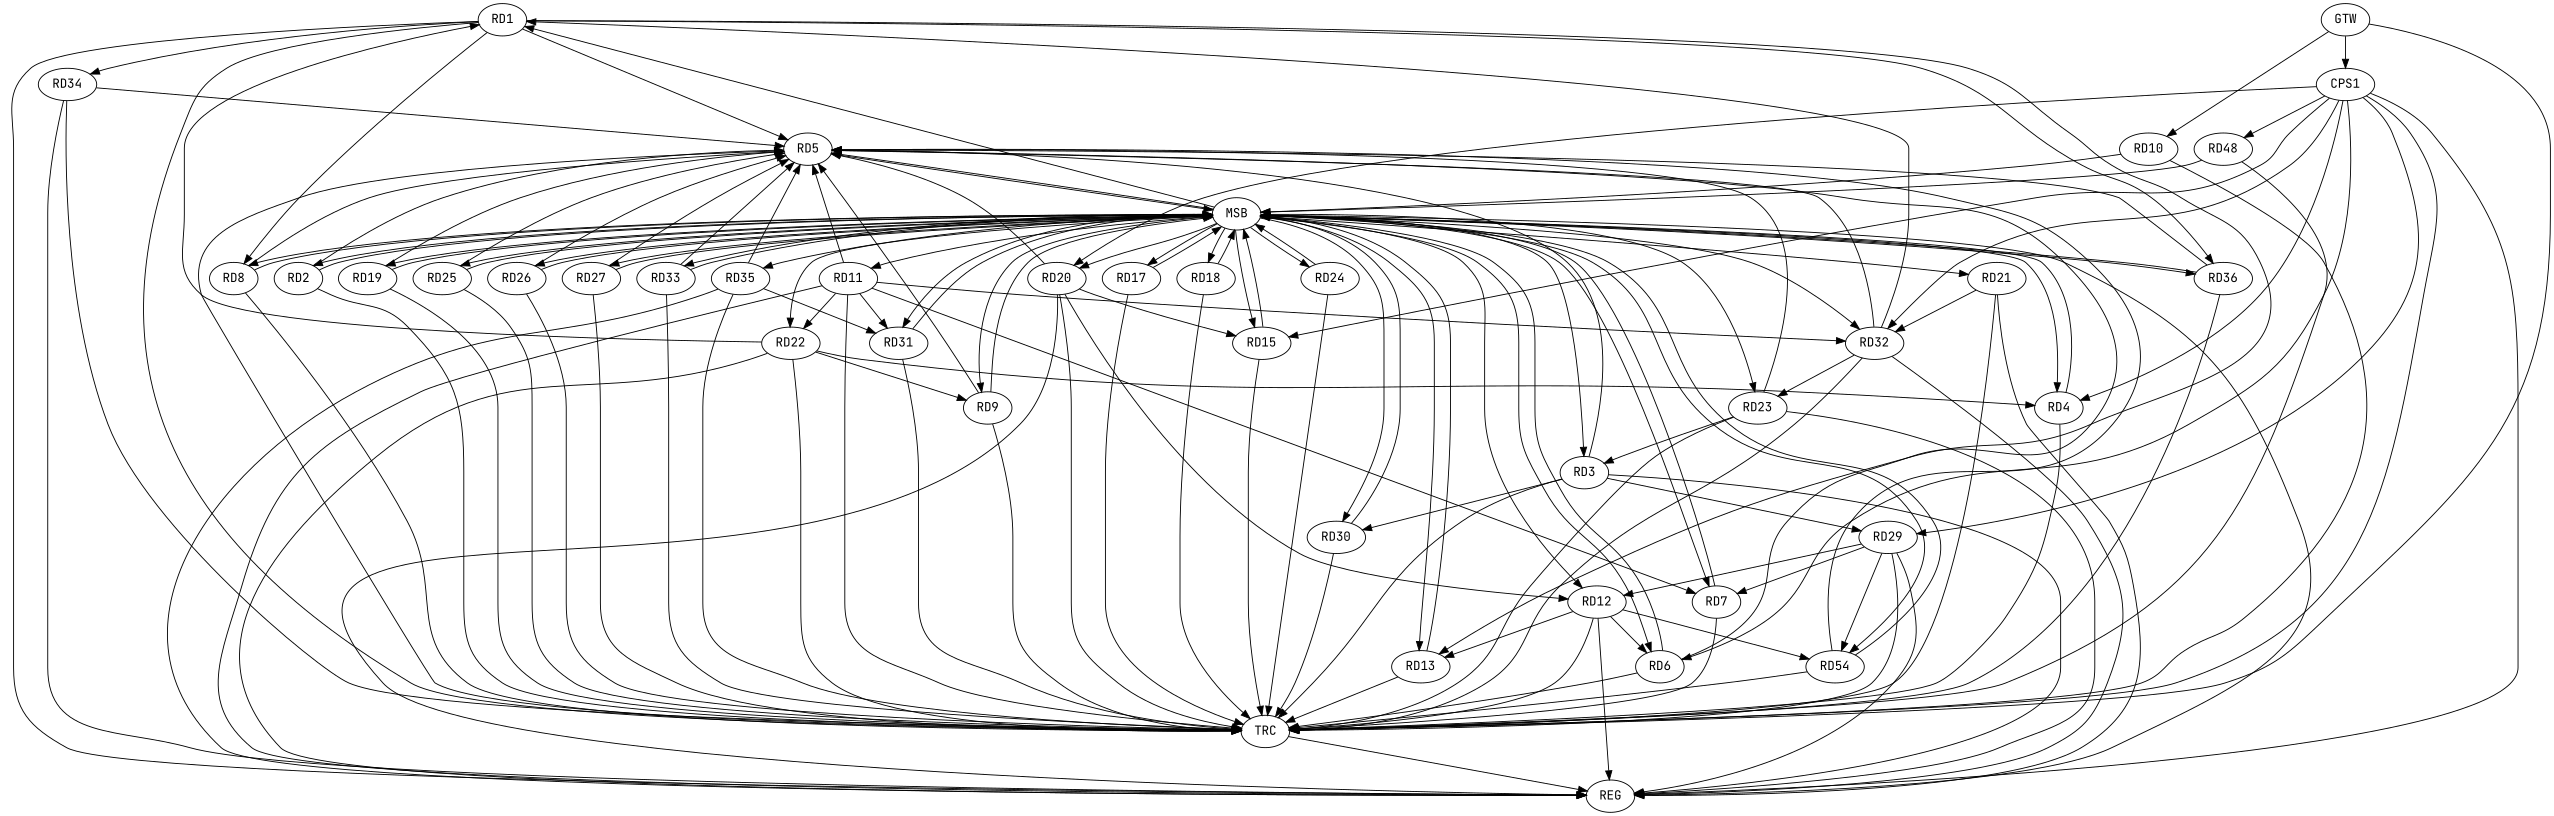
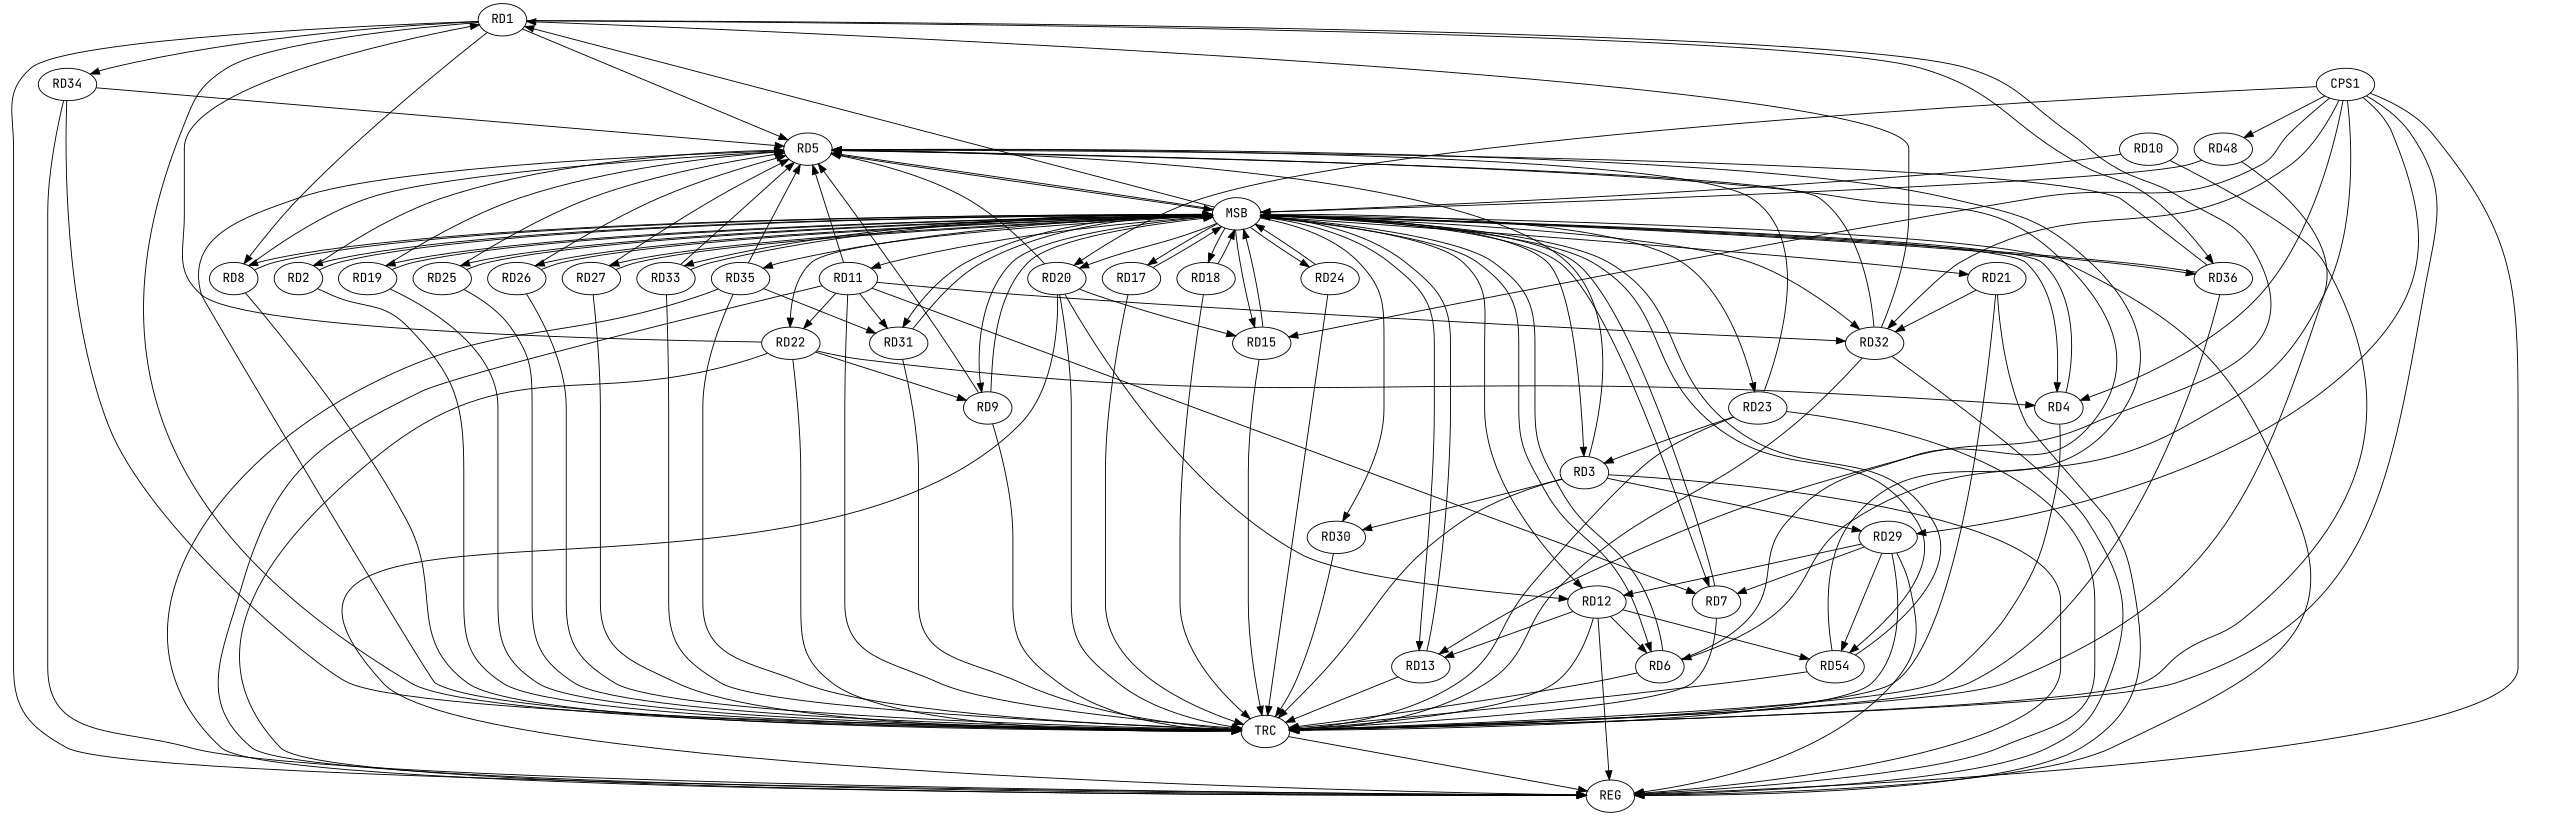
node "GTW": removed
edge "RD30" -> "MSB": removed
edge "RD32" -> "RD23": removed
